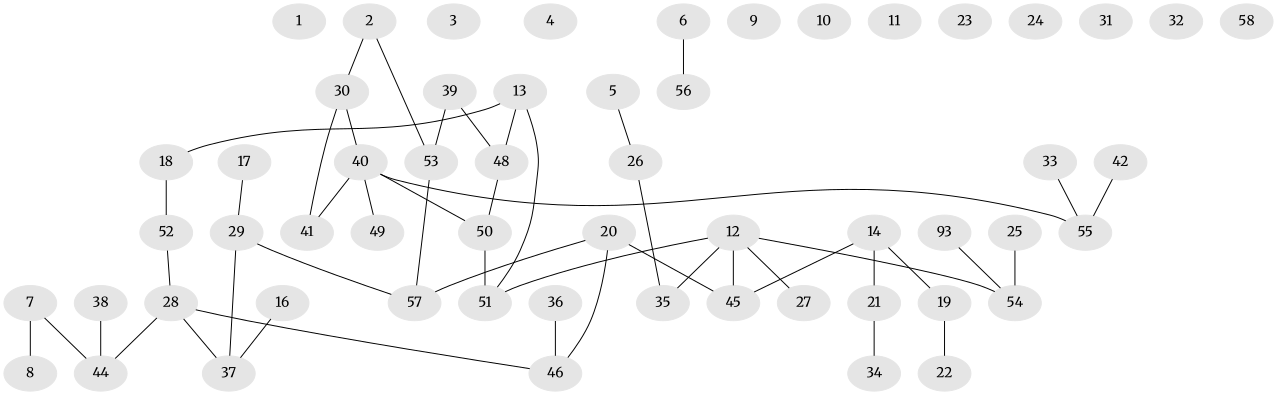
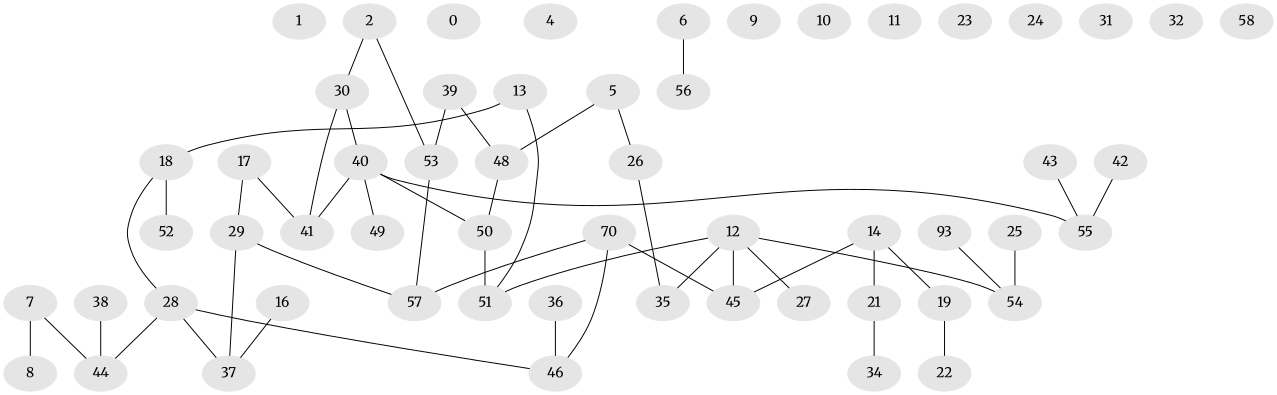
node "3": label "3" -> "0"
edge "13" -- "48": now "5" -- "48"
node "33": label "33" -> "43"
edge "17" -- "41": added
node "20": label "20" -> "70"
edge "52" -- "28": now "18" -- "28"
